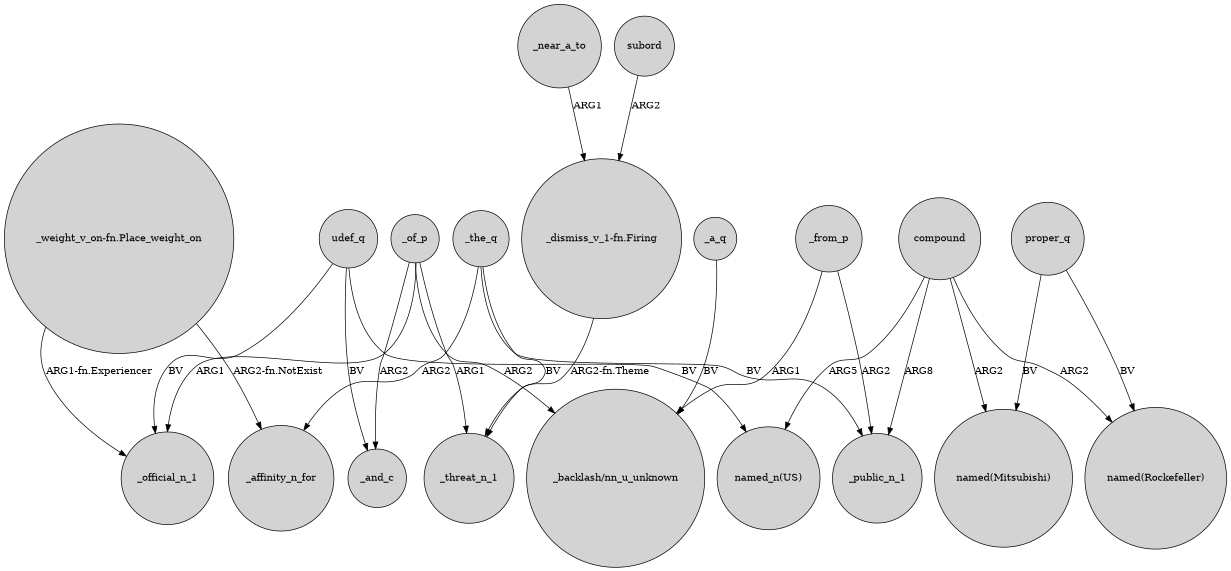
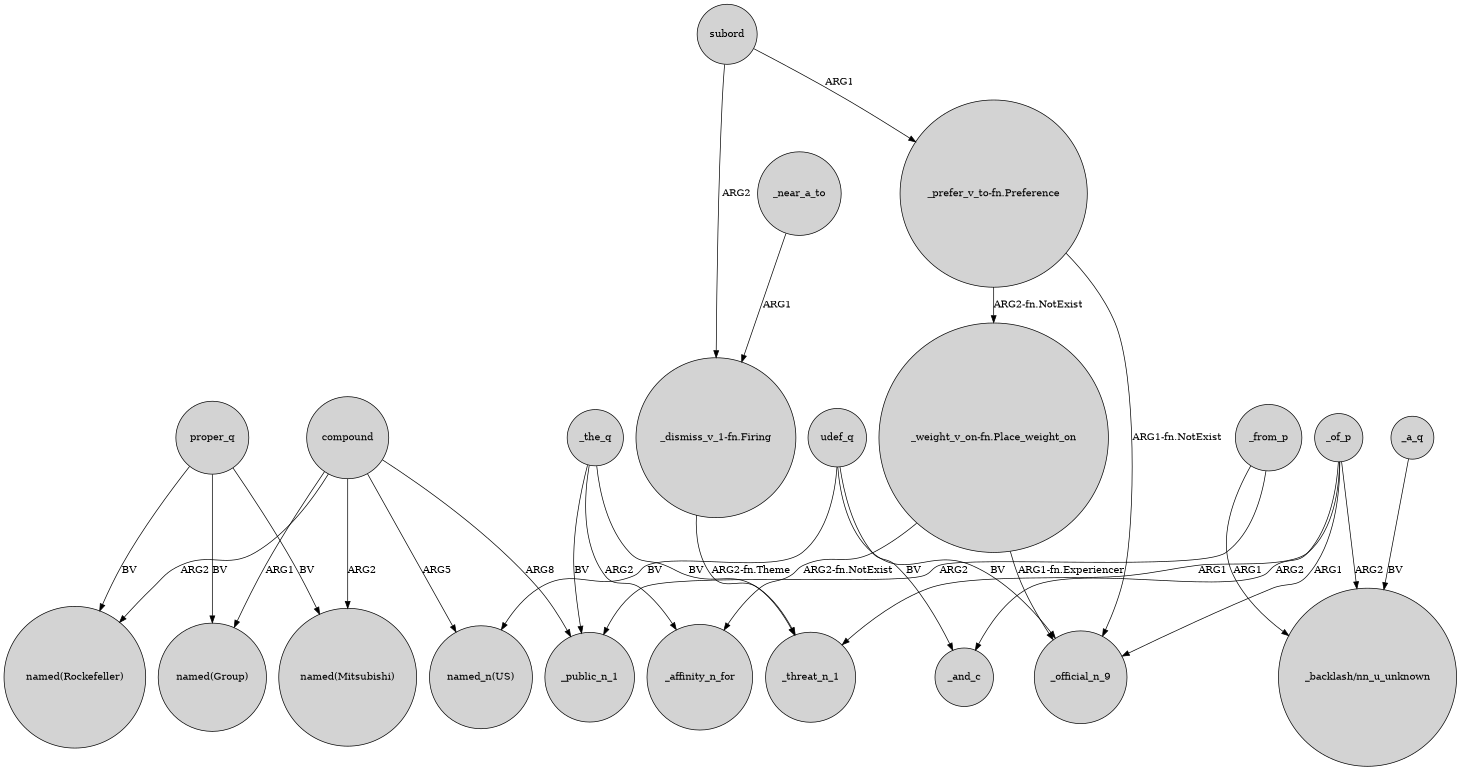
node "_prefer_v_to-fn.Preference": added
node "_official_n_1": label "_official_n_1" -> "_official_n_9"
node "named(Group)": added
